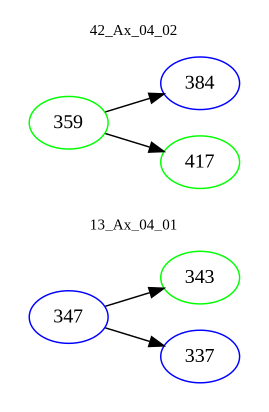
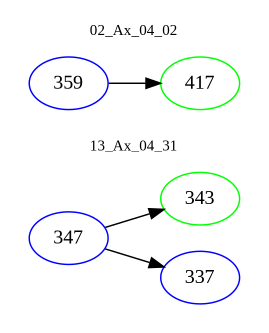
cluster "42_Ax_04_02": label "42_Ax_04_02" -> "02_Ax_04_02"
node "384": removed
node "359": color green -> blue
cluster "13_Ax_04_01": label "13_Ax_04_01" -> "13_Ax_04_31"
